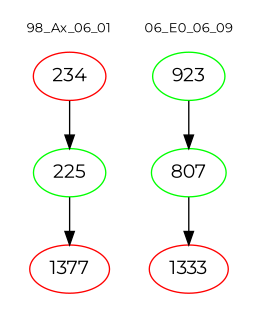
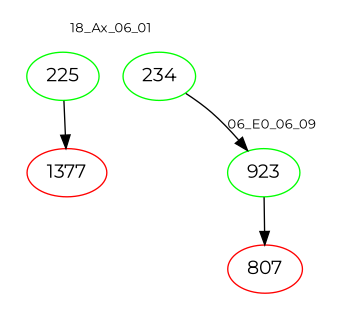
cluster "98_Ax_06_01": label "98_Ax_06_01" -> "18_Ax_06_01"
node "234": color red -> green
edge "234" -> "225": now "234" -> "923"
node "807": color green -> red
node "1333": removed
